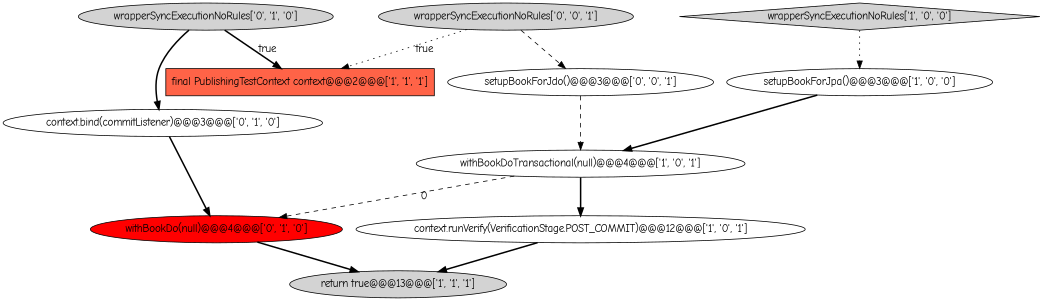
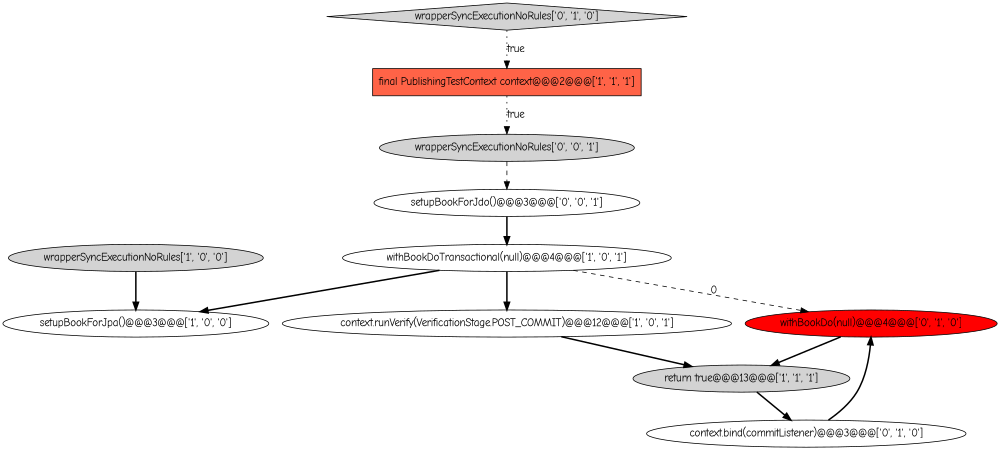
node "wrapperSyncExecutionNoRules['0', '1', '0']": shape ellipse -> diamond
node "wrapperSyncExecutionNoRules['1', '0', '0']": shape diamond -> ellipse
edge "wrapperSyncExecutionNoRules['1', '0', '0']" -> "setupBookForJpa()@@@3@@@['1', '0', '0']": style dotted -> bold
edge "wrapperSyncExecutionNoRules['0', '1', '0']" -> "final PublishingTestContext context@@@2@@@['1', '1', '1']": style bold -> dotted
edge "wrapperSyncExecutionNoRules['0', '0', '1']" -> "final PublishingTestContext context@@@2@@@['1', '1', '1']": reversed
edge "wrapperSyncExecutionNoRules['0', '1', '0']" -> "context.bind(commitListener)@@@3@@@['0', '1', '0']": now "return true@@@13@@@['1', '1', '1']" -> "context.bind(commitListener)@@@3@@@['0', '1', '0']"
edge "setupBookForJdo()@@@3@@@['0', '0', '1']" -> "withBookDoTransactional(null)@@@4@@@['1', '0', '1']": style dashed -> bold
edge "setupBookForJpa()@@@3@@@['1', '0', '0']" -> "withBookDoTransactional(null)@@@4@@@['1', '0', '1']": reversed
